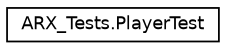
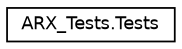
node "ARX_Tests.PlayerTest": label "ARX_Tests.PlayerTest" -> "ARX_Tests.Tests"
